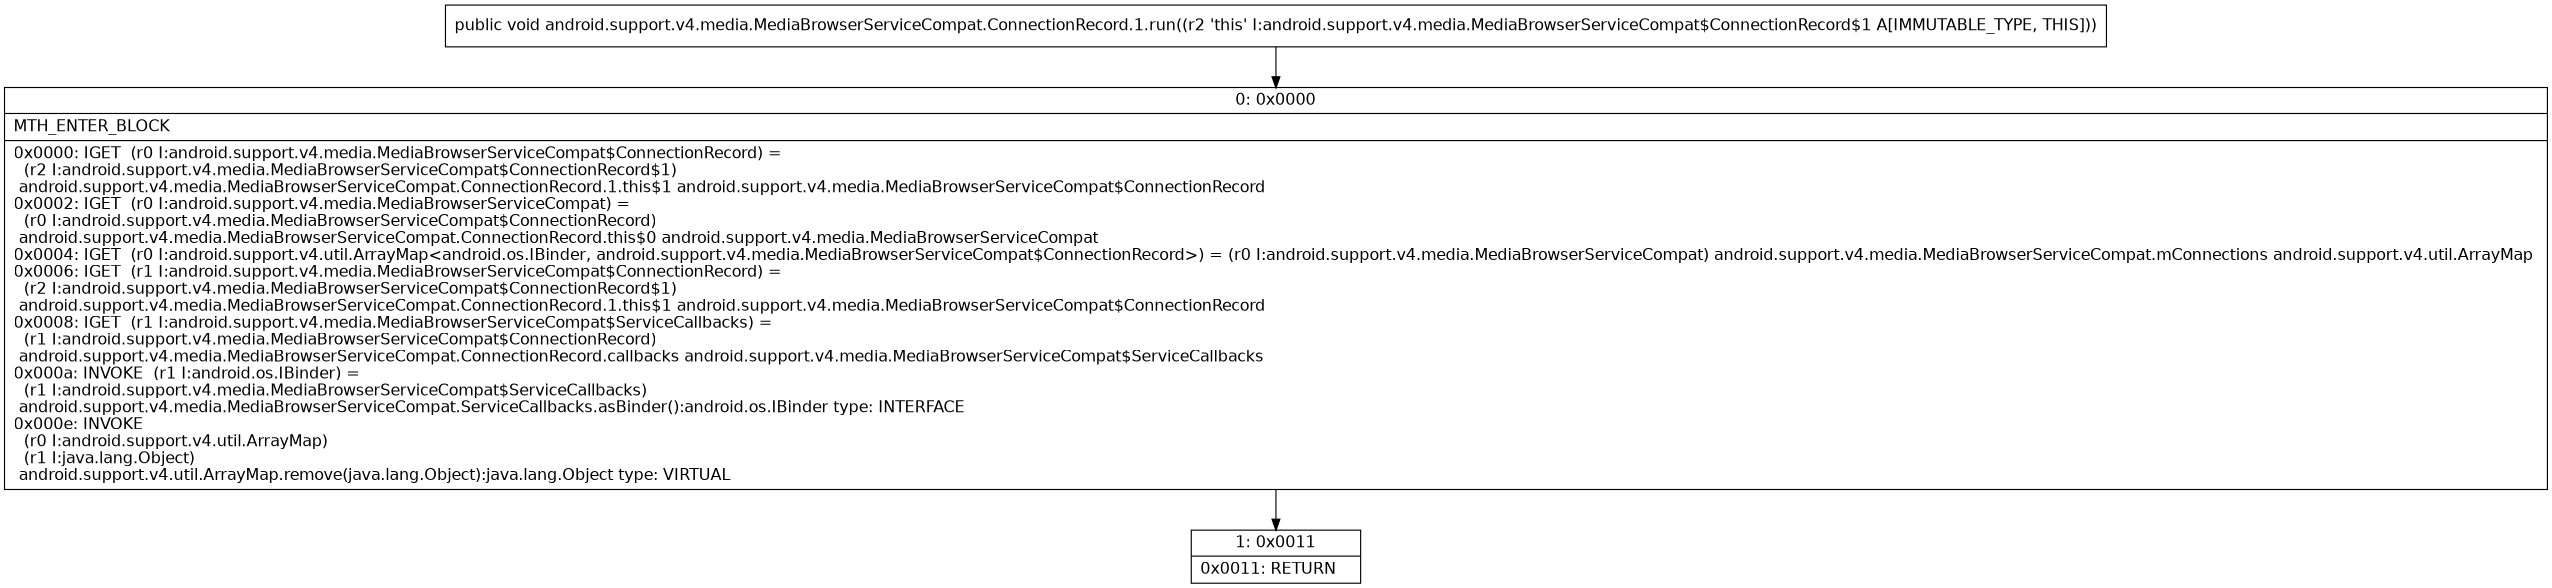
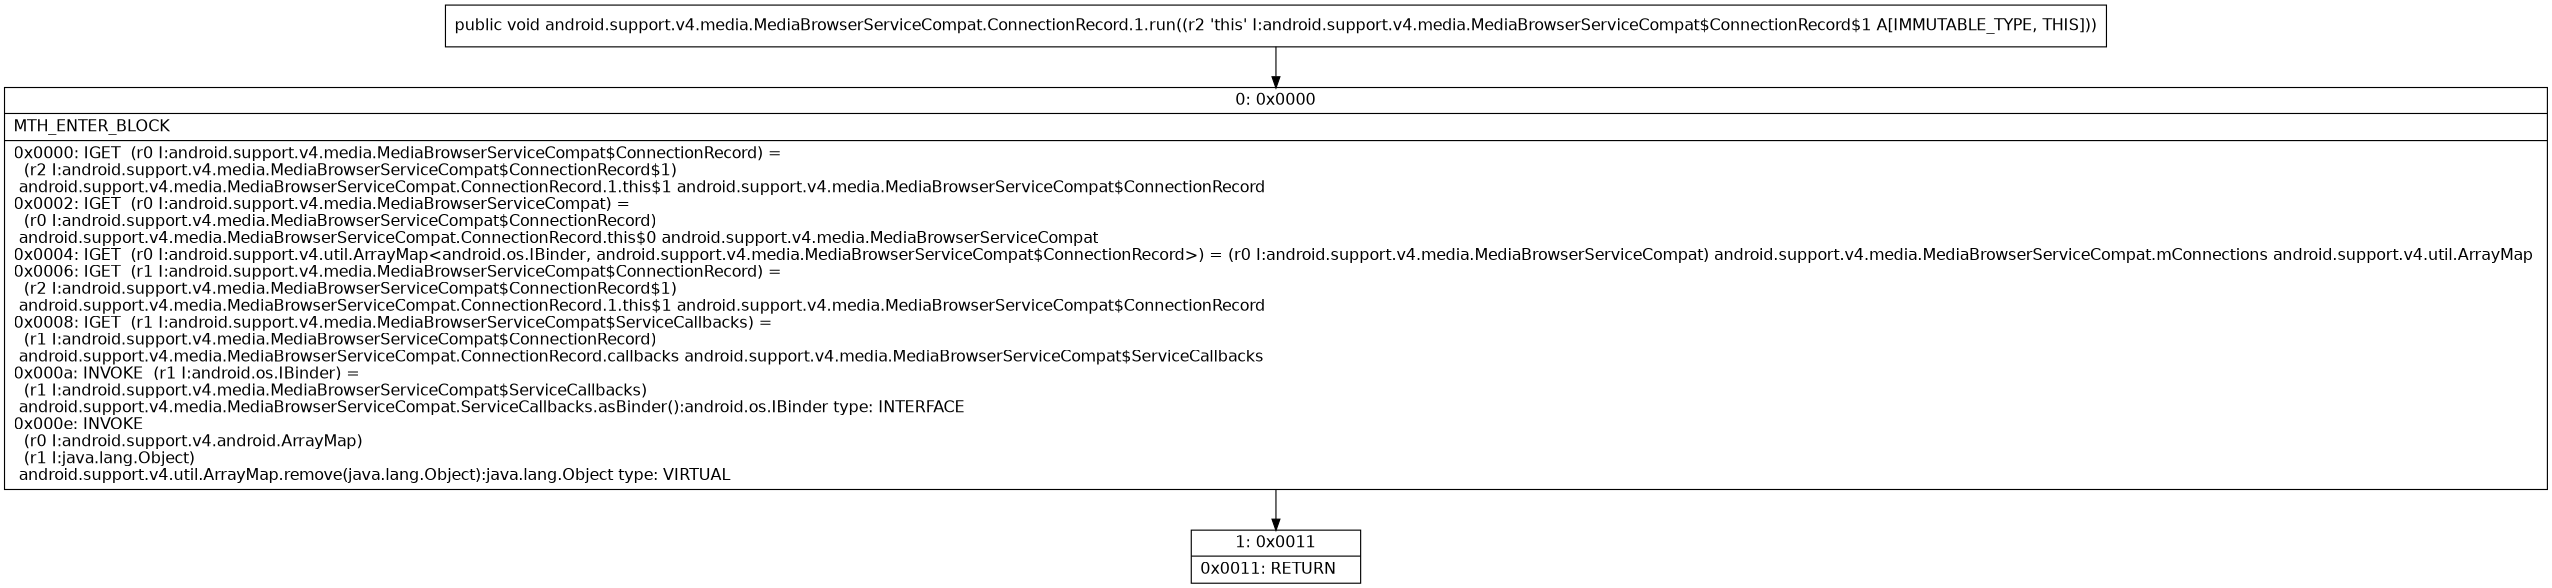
node "0: 0x0000": text "(r0 I:android.support.v4.util.ArrayMap)" -> "(r0 I:android.support.v4.android.ArrayMap)"
